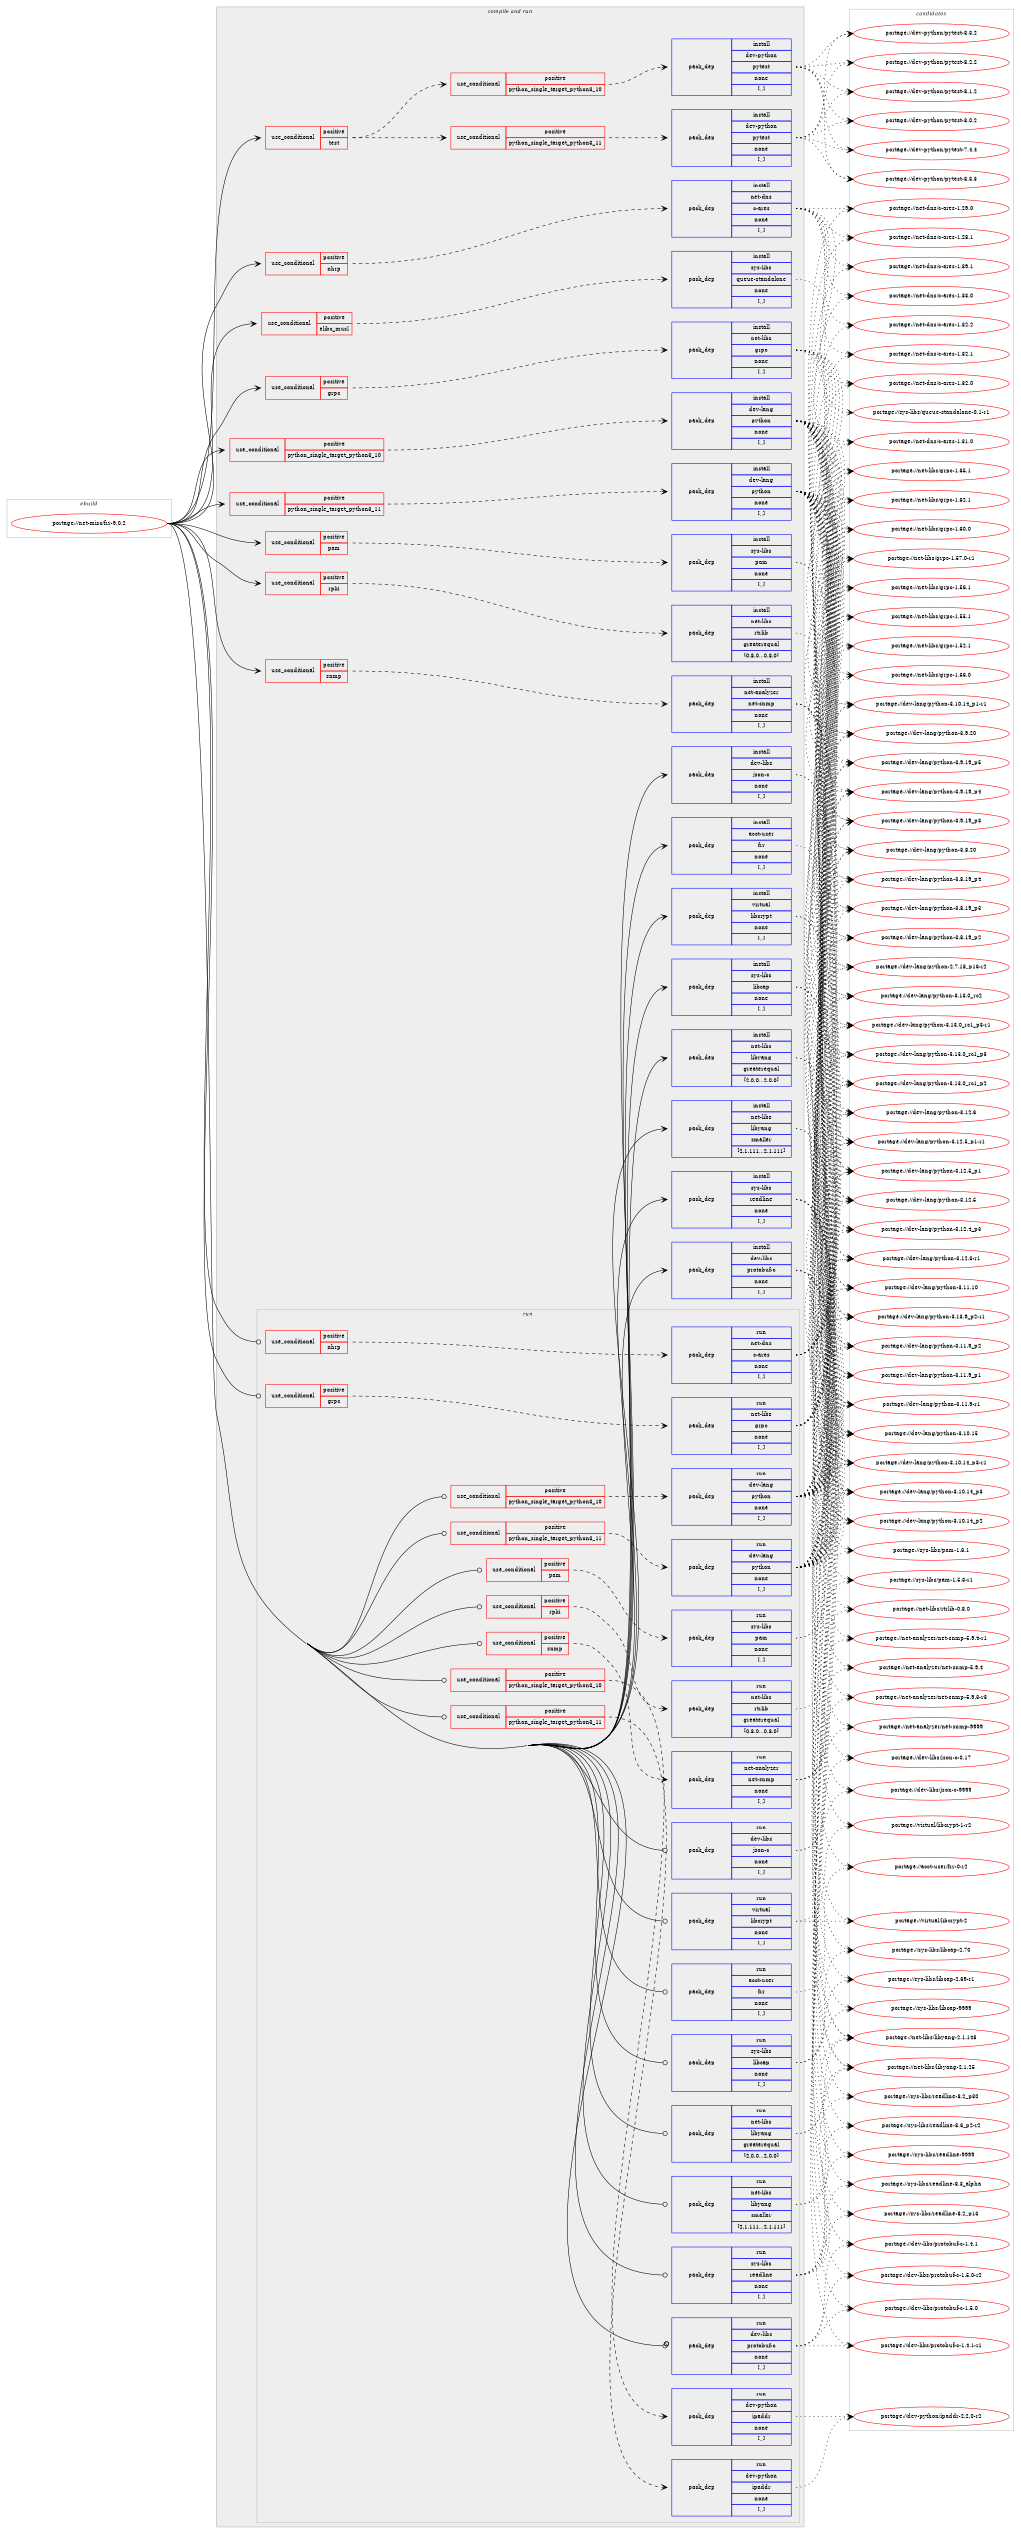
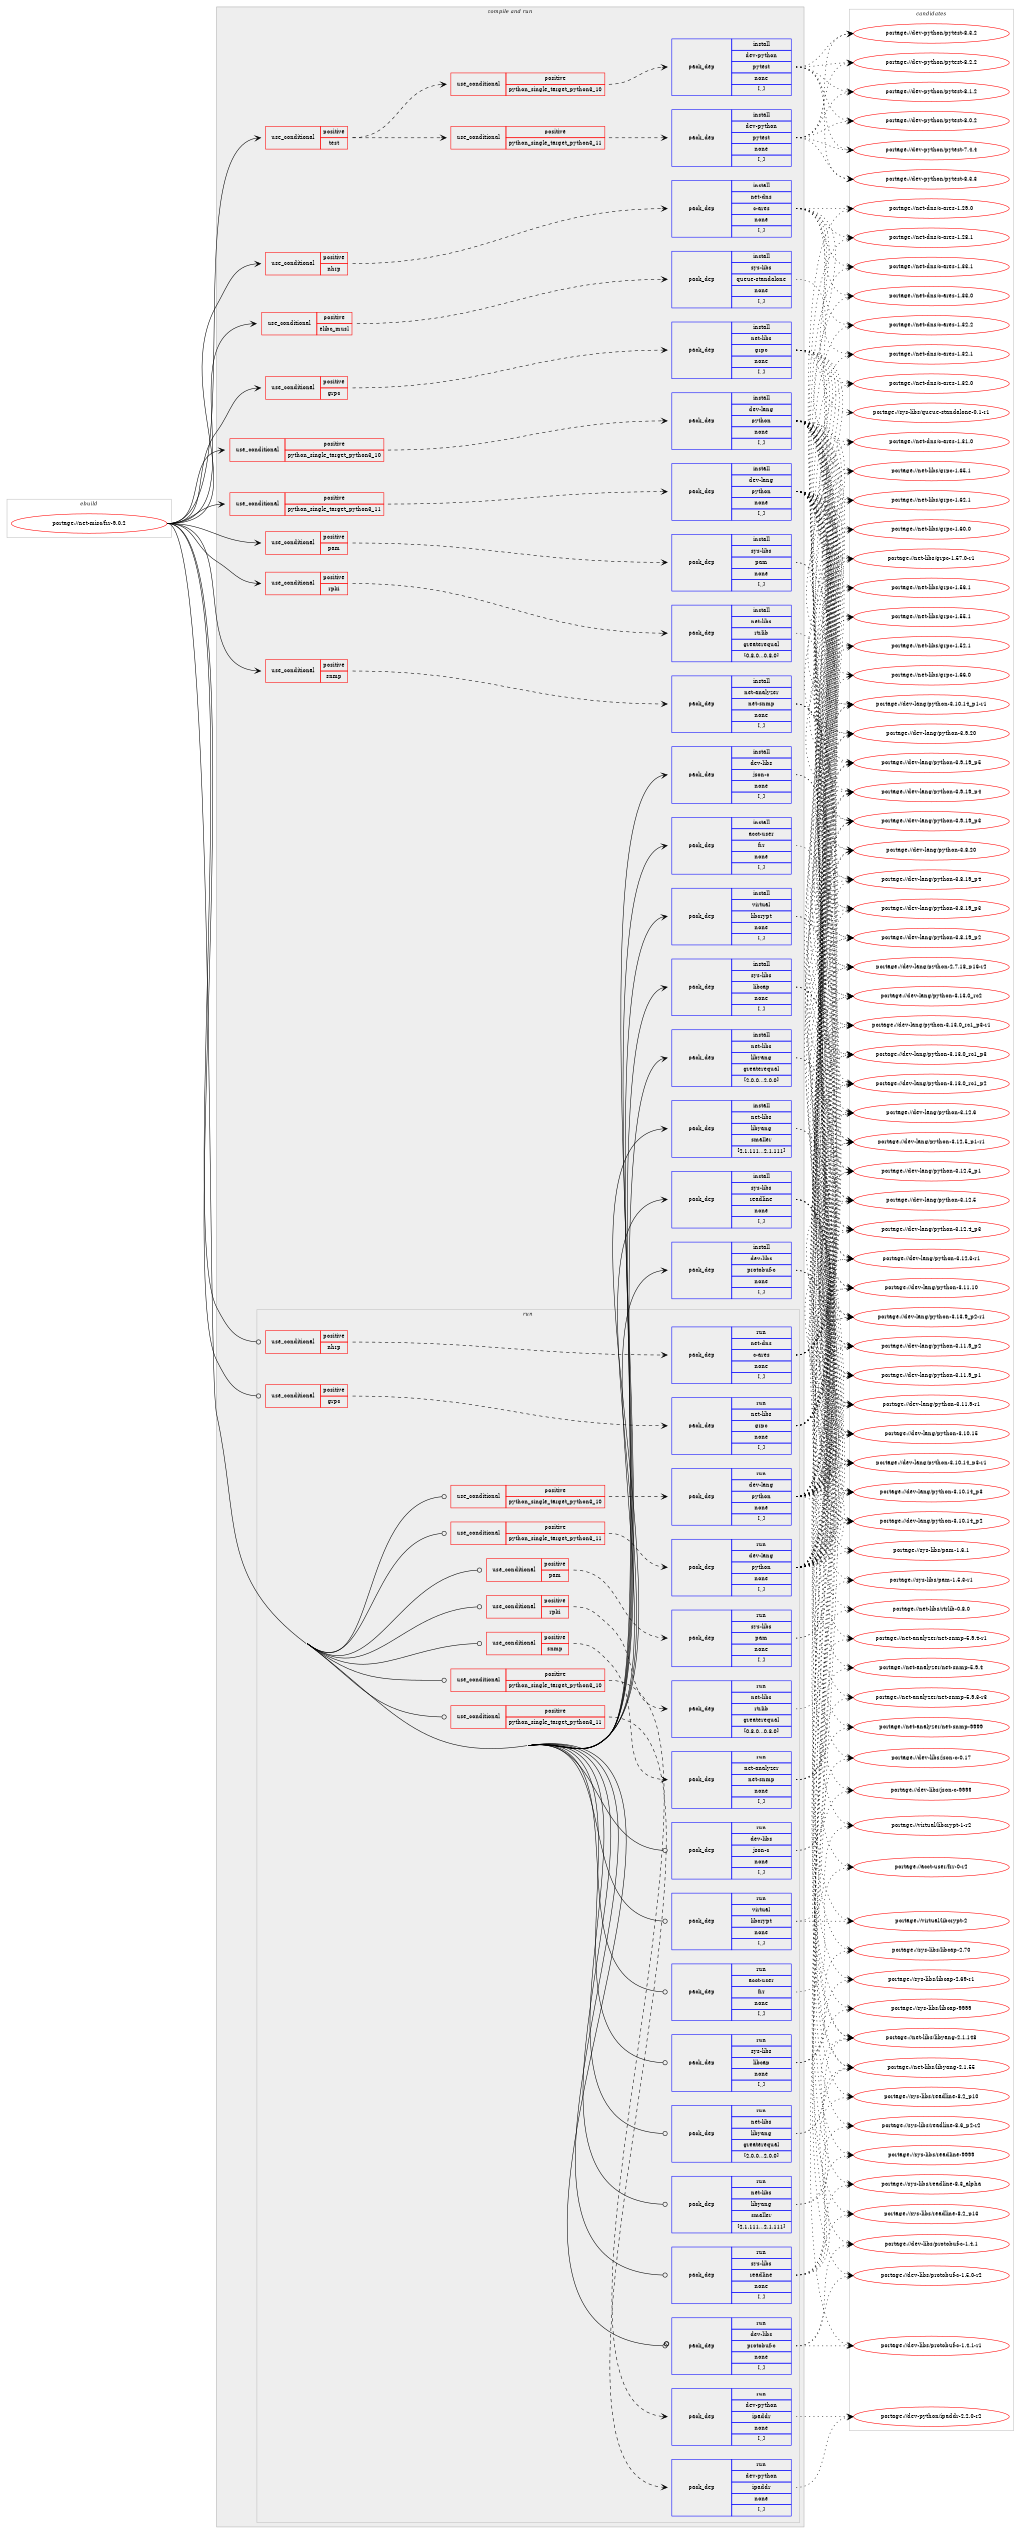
node "portage://net-dns/c-ares-1.39.1": label "portage://net-dns/c-ares-1.39.1" -> "portage://net-dns/c-ares-1.33.1"
node "portage://net-libs/libyang-2.1.25": label "portage://net-libs/libyang-2.1.25" -> "portage://net-libs/libyang-2.1.55"
node "portage://sys-libs/readline-8.2_p30": label "portage://sys-libs/readline-8.2_p30" -> "portage://sys-libs/readline-8.2_p10"
node "portage://dev-libs/protobuf-c-1.5.0": removed
